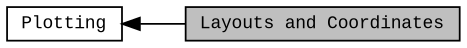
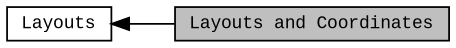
node "Plotting": label "Plotting" -> "Layouts"
